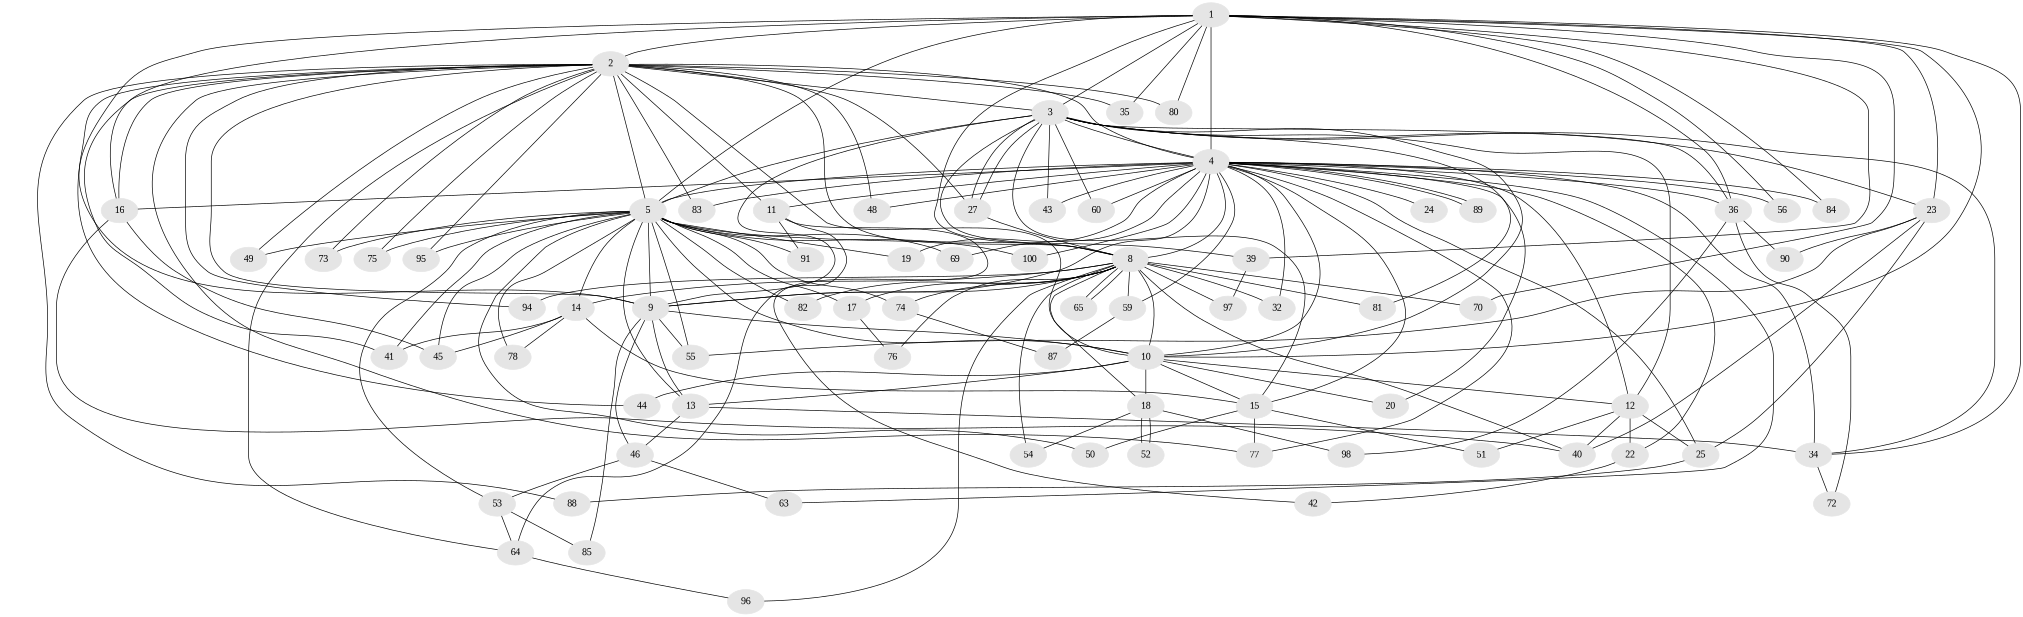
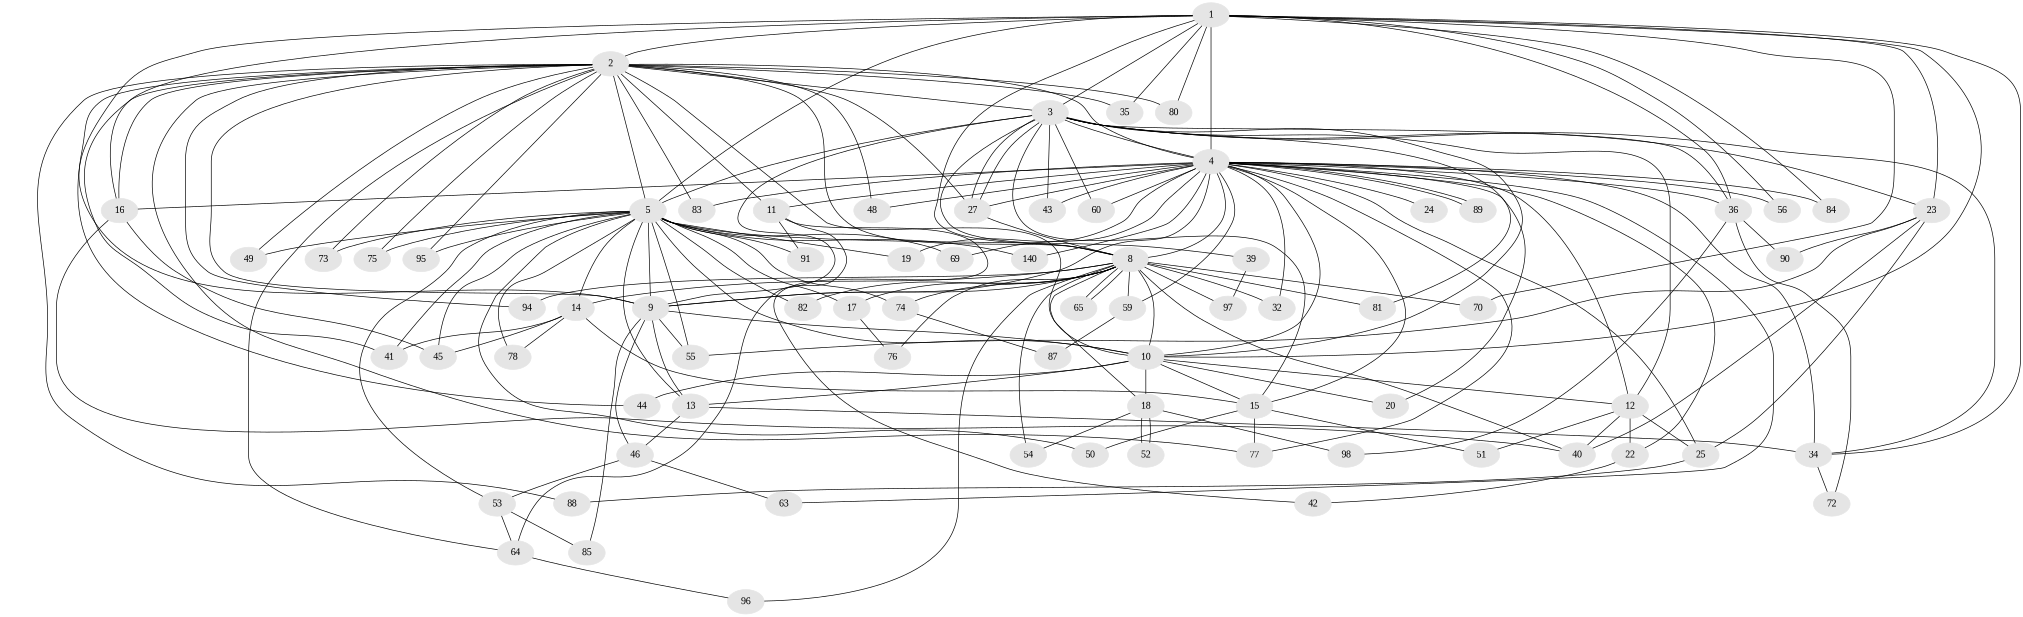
edge "1" -- "39": removed
edge "4" -- "5": now "4" -- "27"
node "100": label "100" -> "140"
